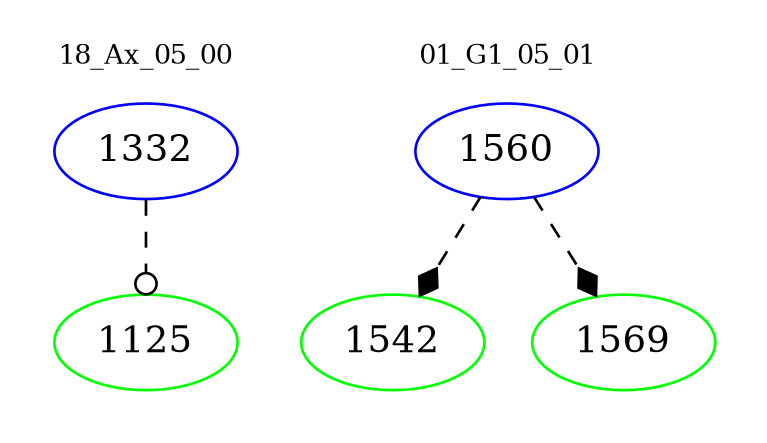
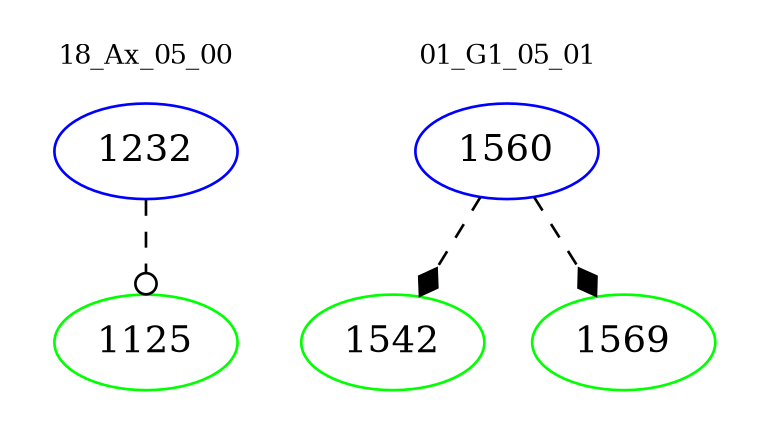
node "1332": label "1332" -> "1232"
